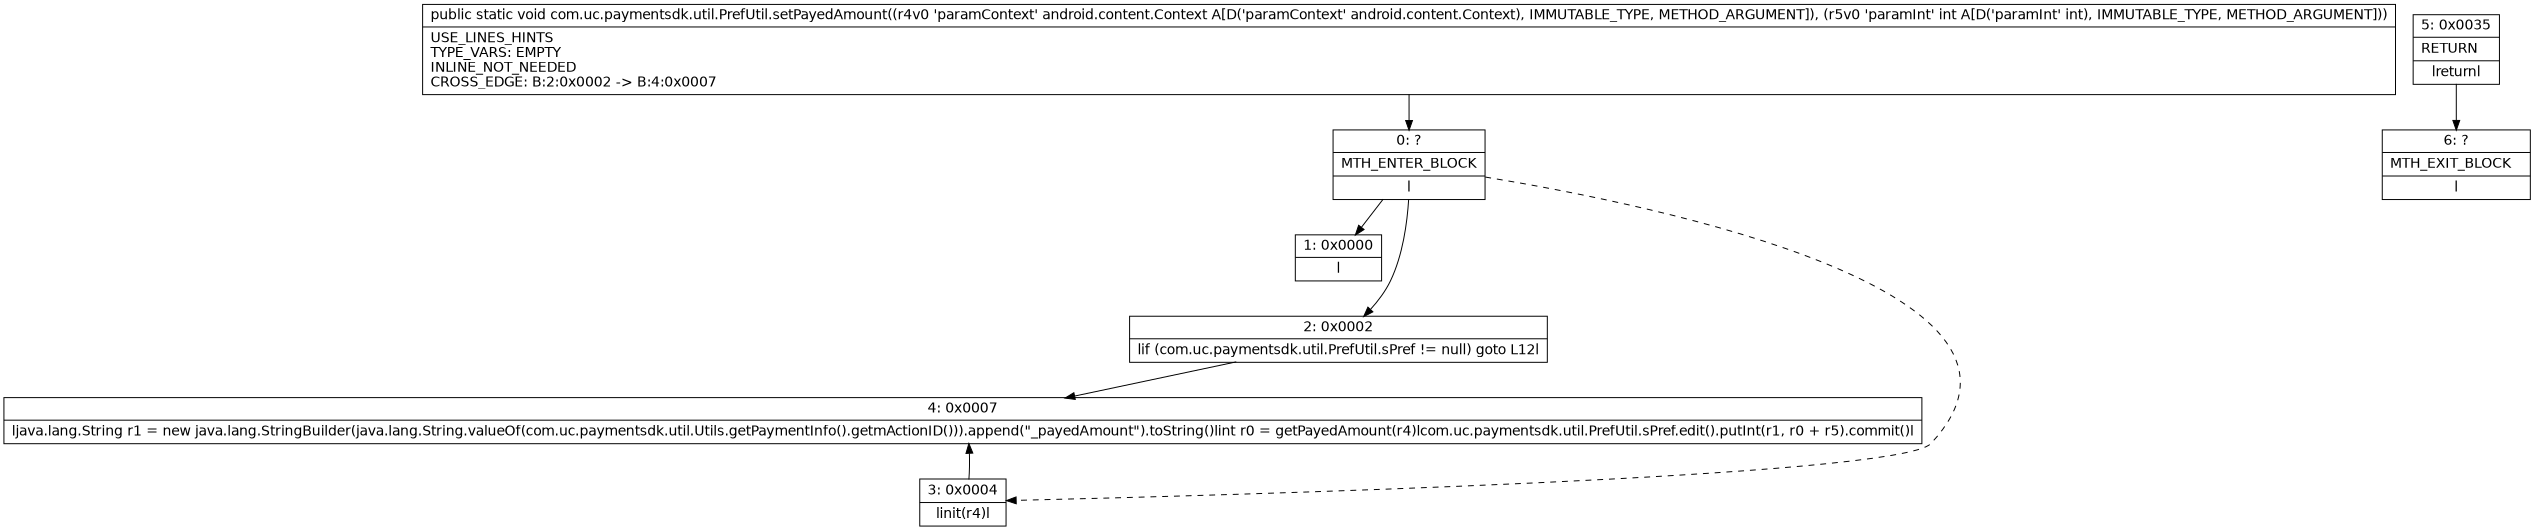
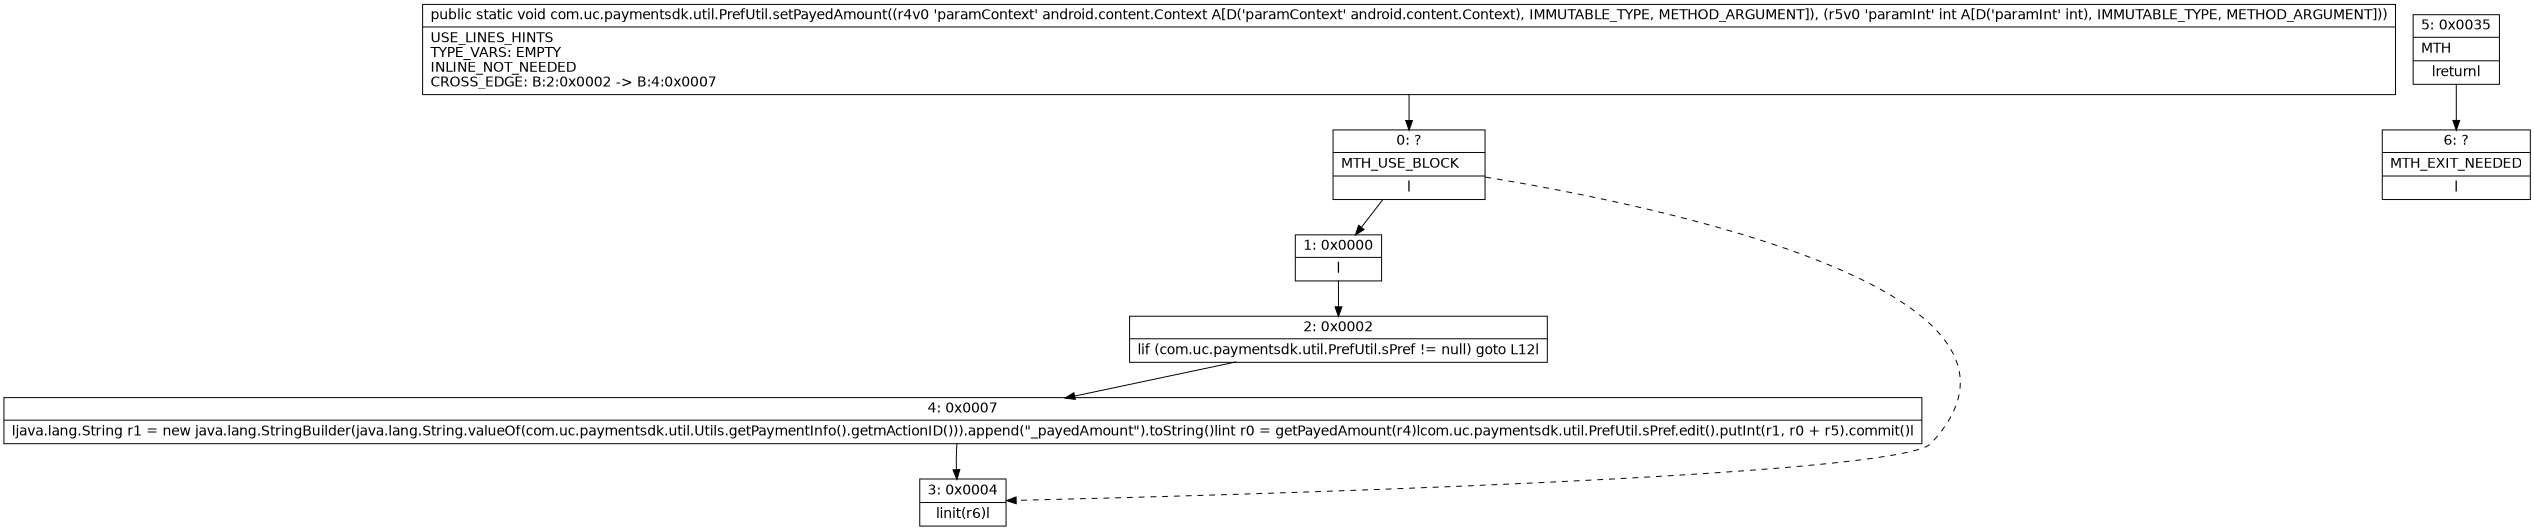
node "5: 0x0035": text "RETURN" -> "MTH"
node "0: ?": text "MTH_ENTER_BLOCK" -> "MTH_USE_BLOCK"
node "6: ?": text "MTH_EXIT_BLOCK" -> "MTH_EXIT_NEEDED"
edge "0: ?" -> "2: 0x0002": now "1: 0x0000" -> "2: 0x0002"
edge "3: 0x0004" -> "4: 0x0007": reversed
node "3: 0x0004": text "linit(r4)l" -> "linit(r6)l"
